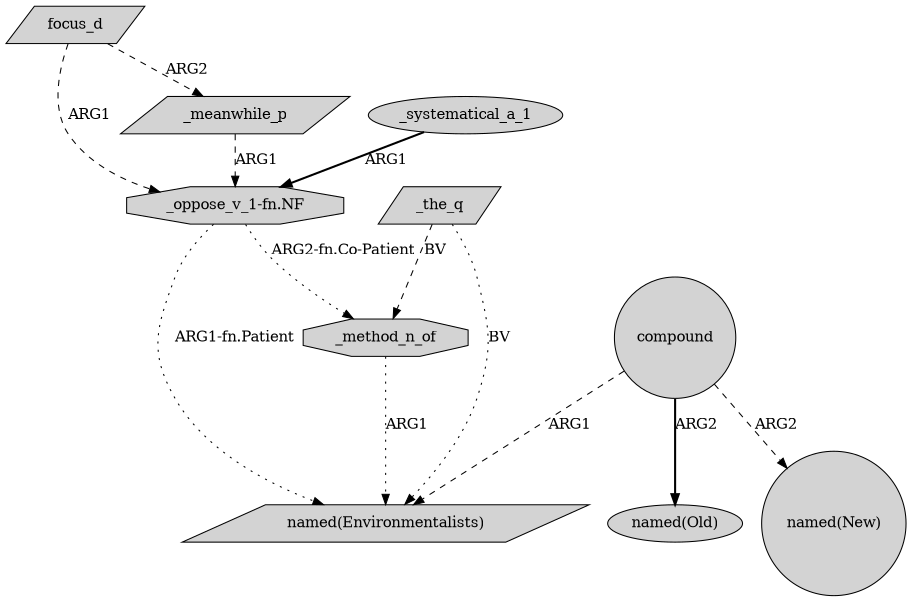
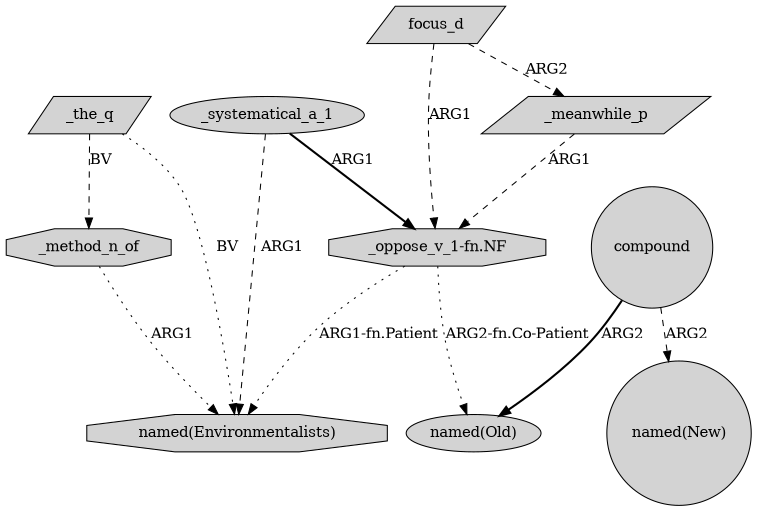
edge "_oppose_v_1-fn.NF" -> "_method_n_of": now "_oppose_v_1-fn.NF" -> "named(Old)"
edge "compound" -> "named(Environmentalists)": now "_systematical_a_1" -> "named(Environmentalists)"
node "named(Environmentalists)": shape parallelogram -> octagon
